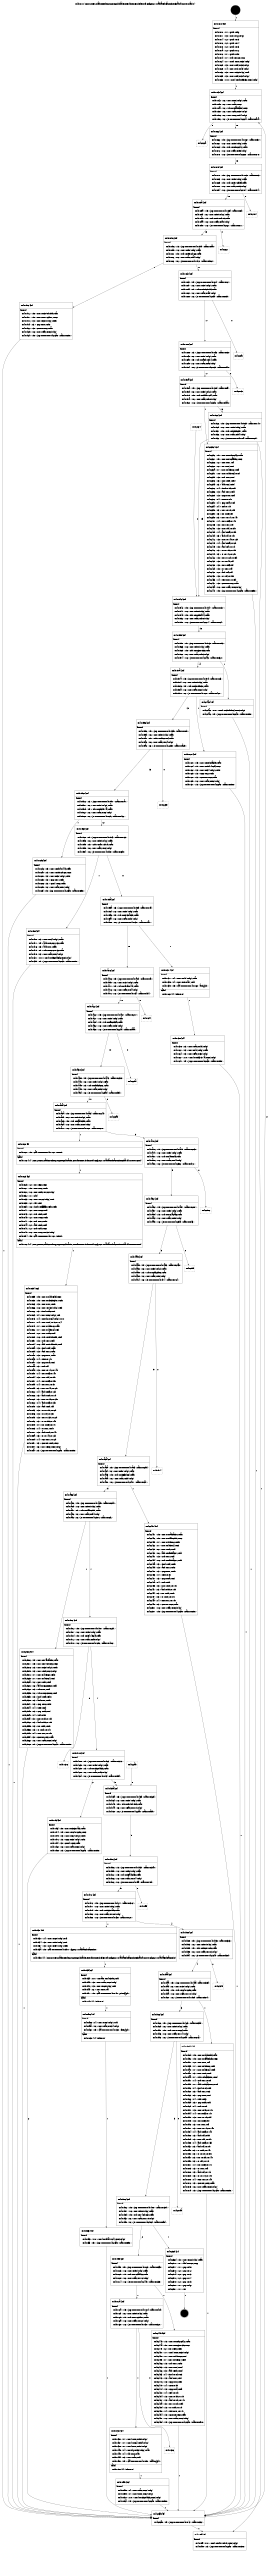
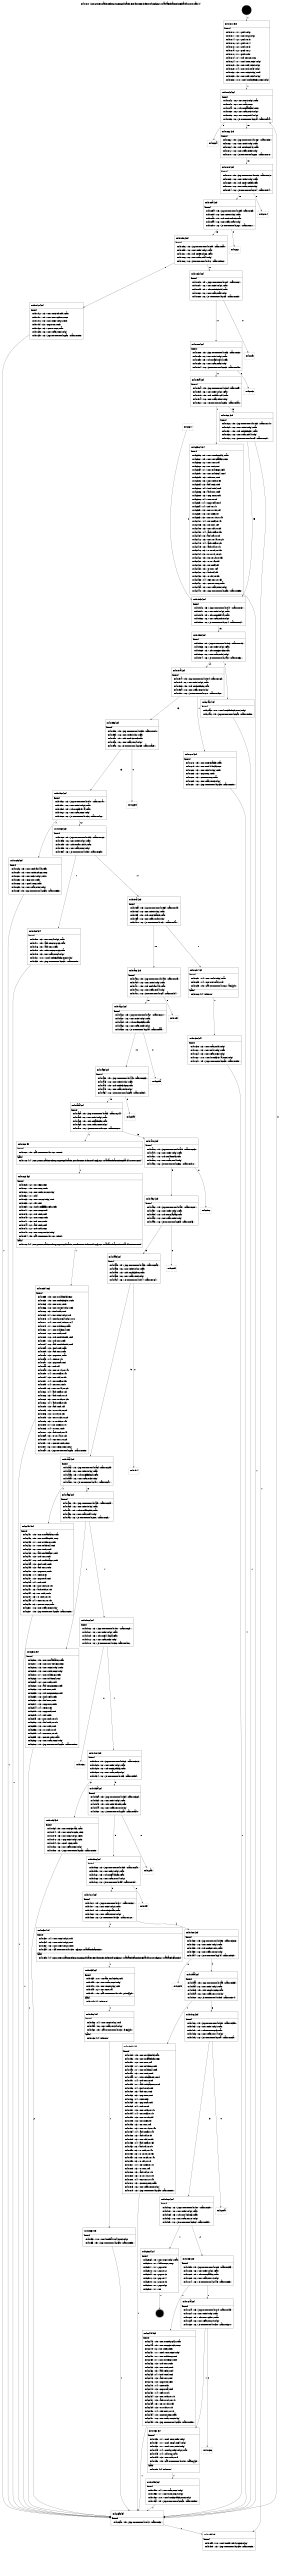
edge "0x4022ab" -> "0x401b3a [28]": reversed
